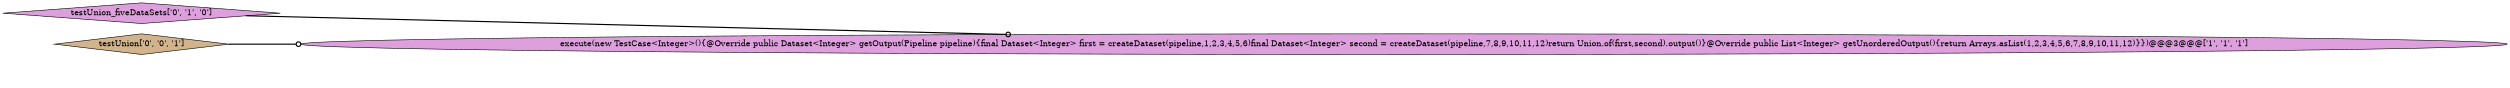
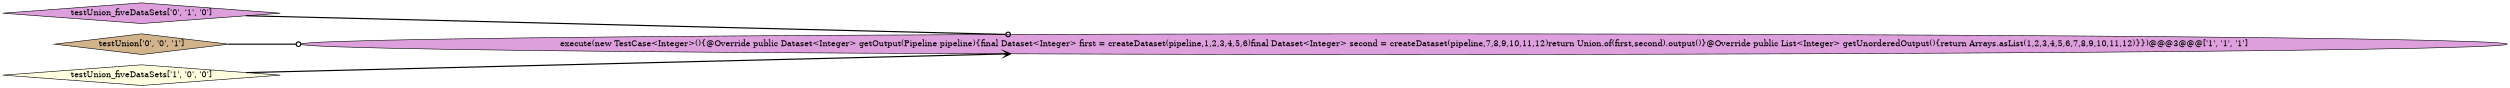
node "testUnion_fiveDataSets['1', '0', '0']": added
